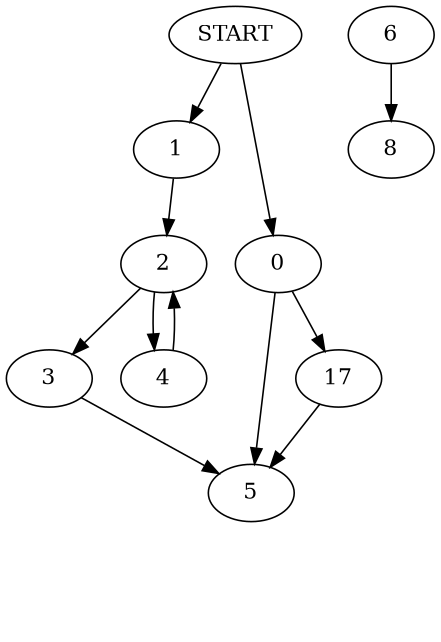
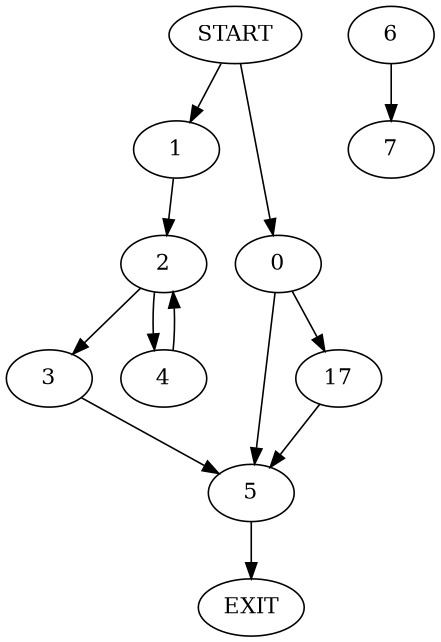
node "8": label "8" -> "7"
node "EXIT": added
